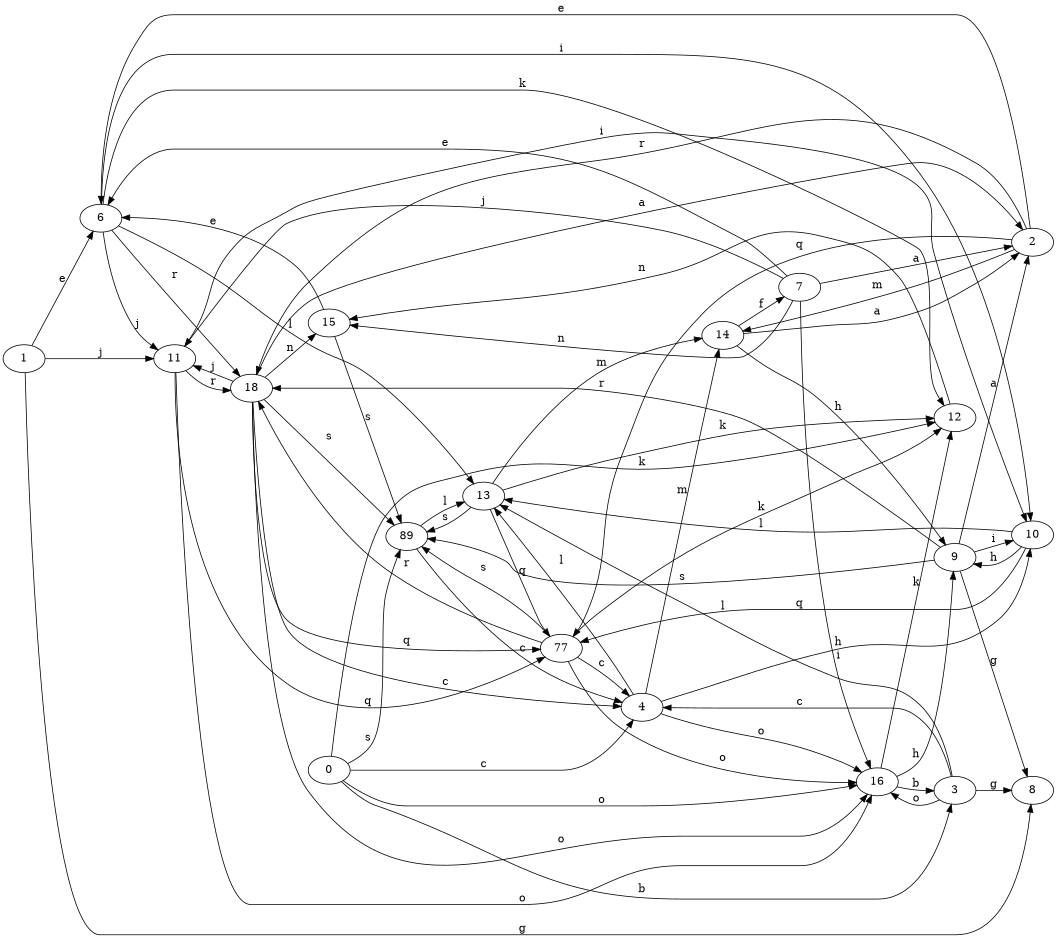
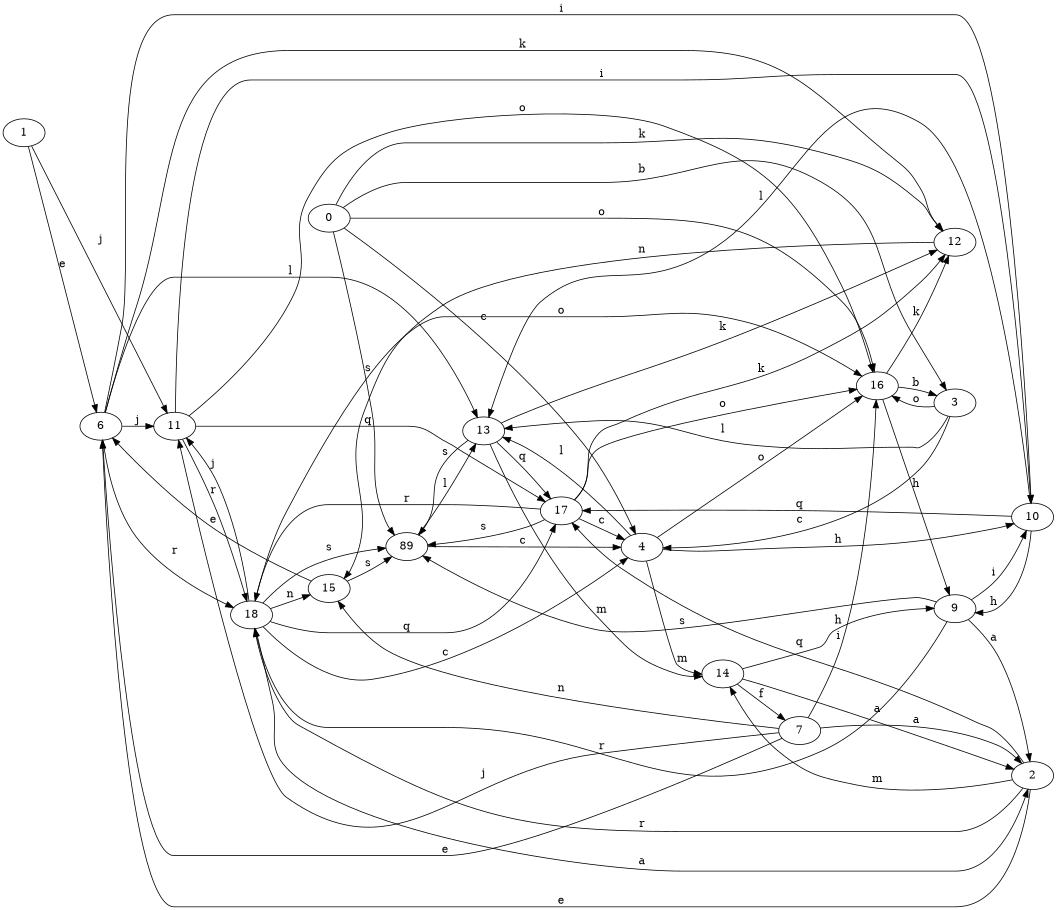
node "77": label "77" -> "17"
node "8": removed
